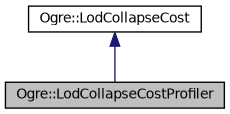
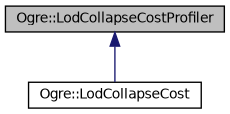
edge "Ogre::LodCollapseCostProfiler" -> "Ogre::LodCollapseCost": reversed
